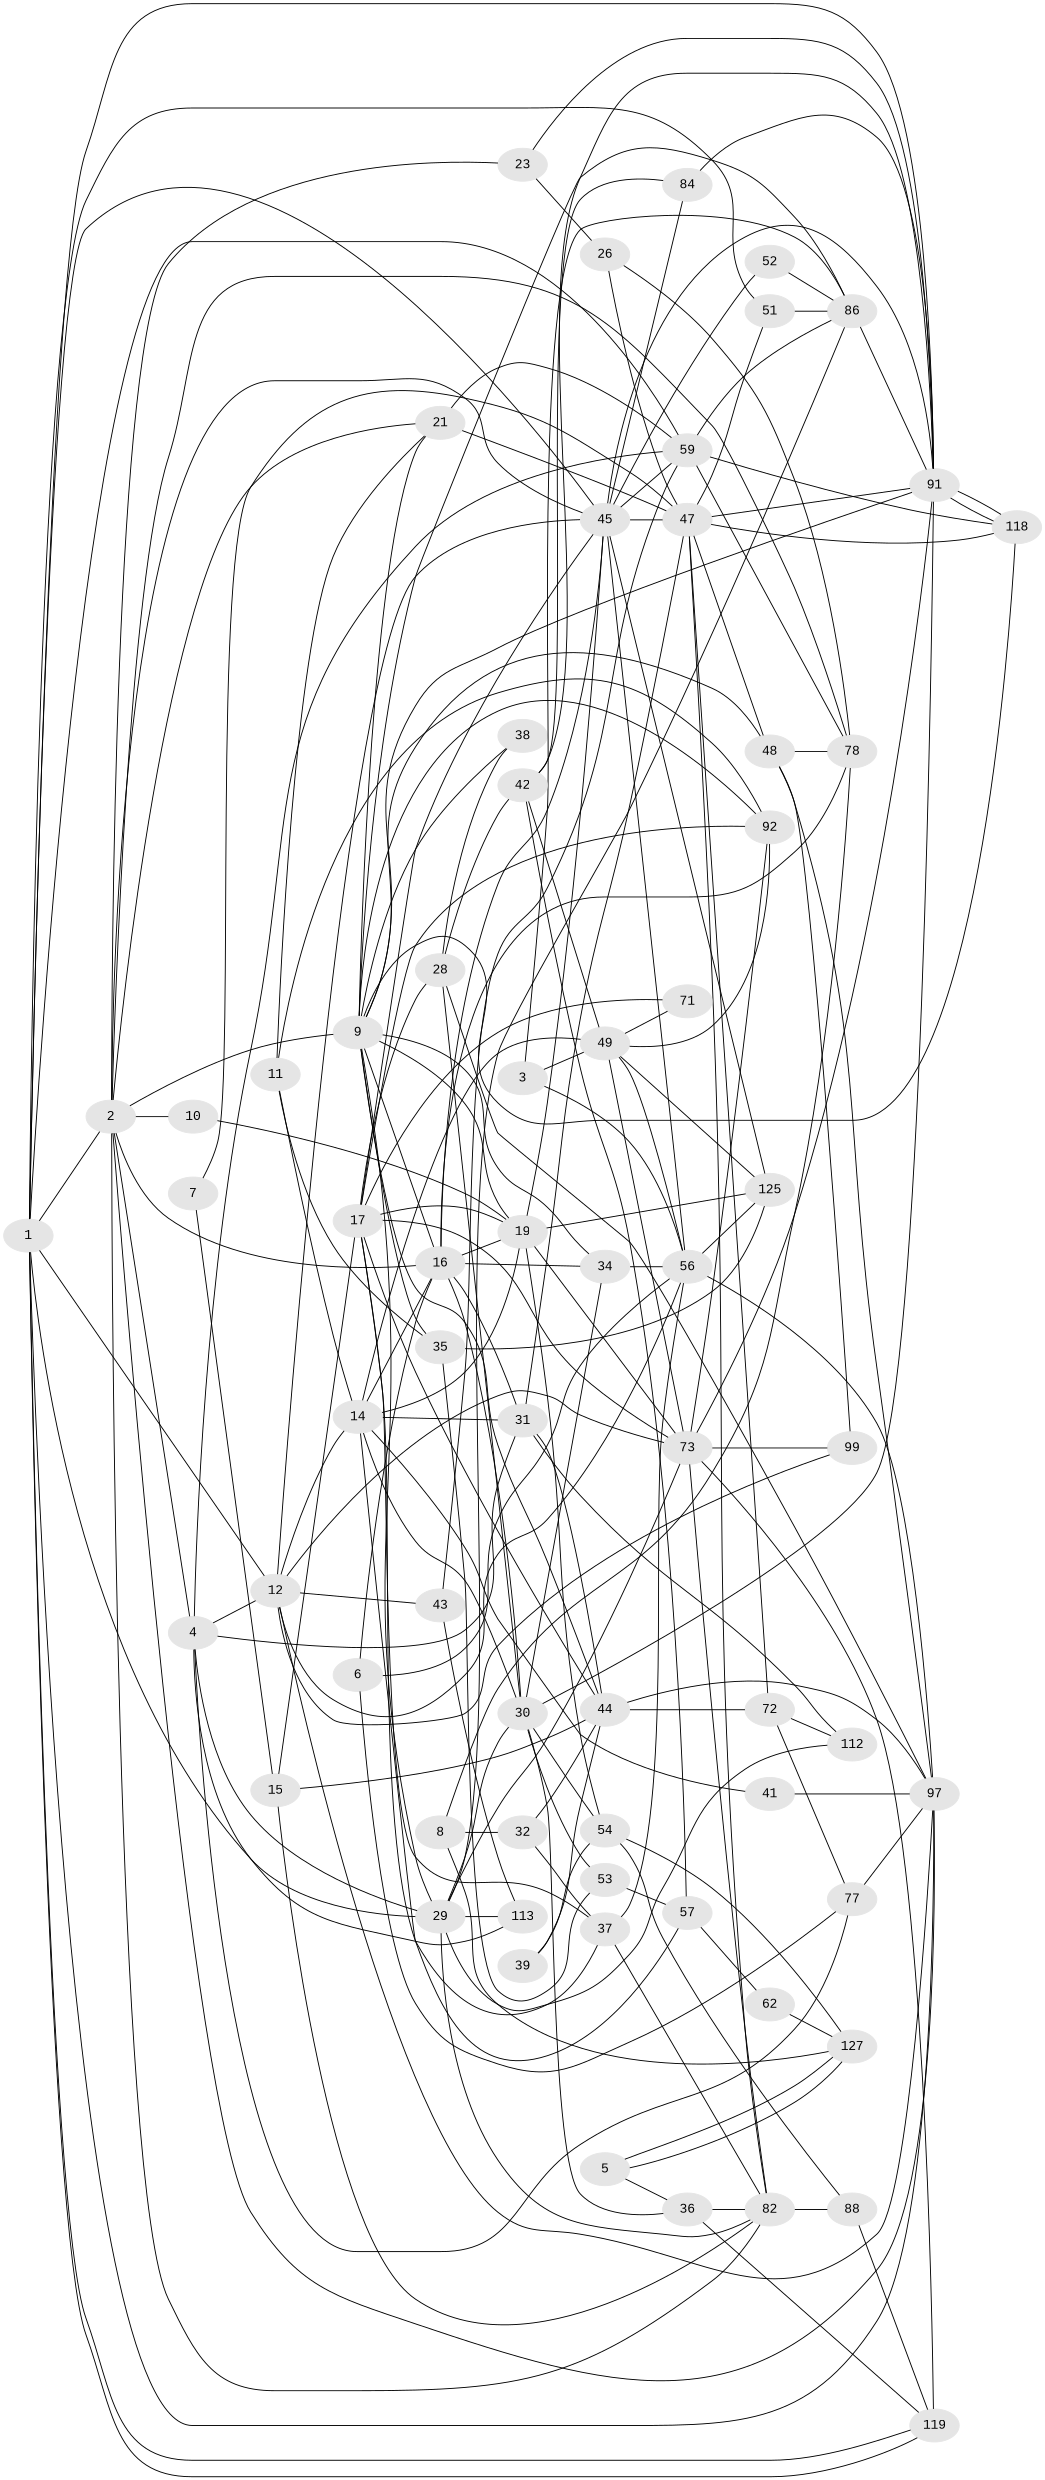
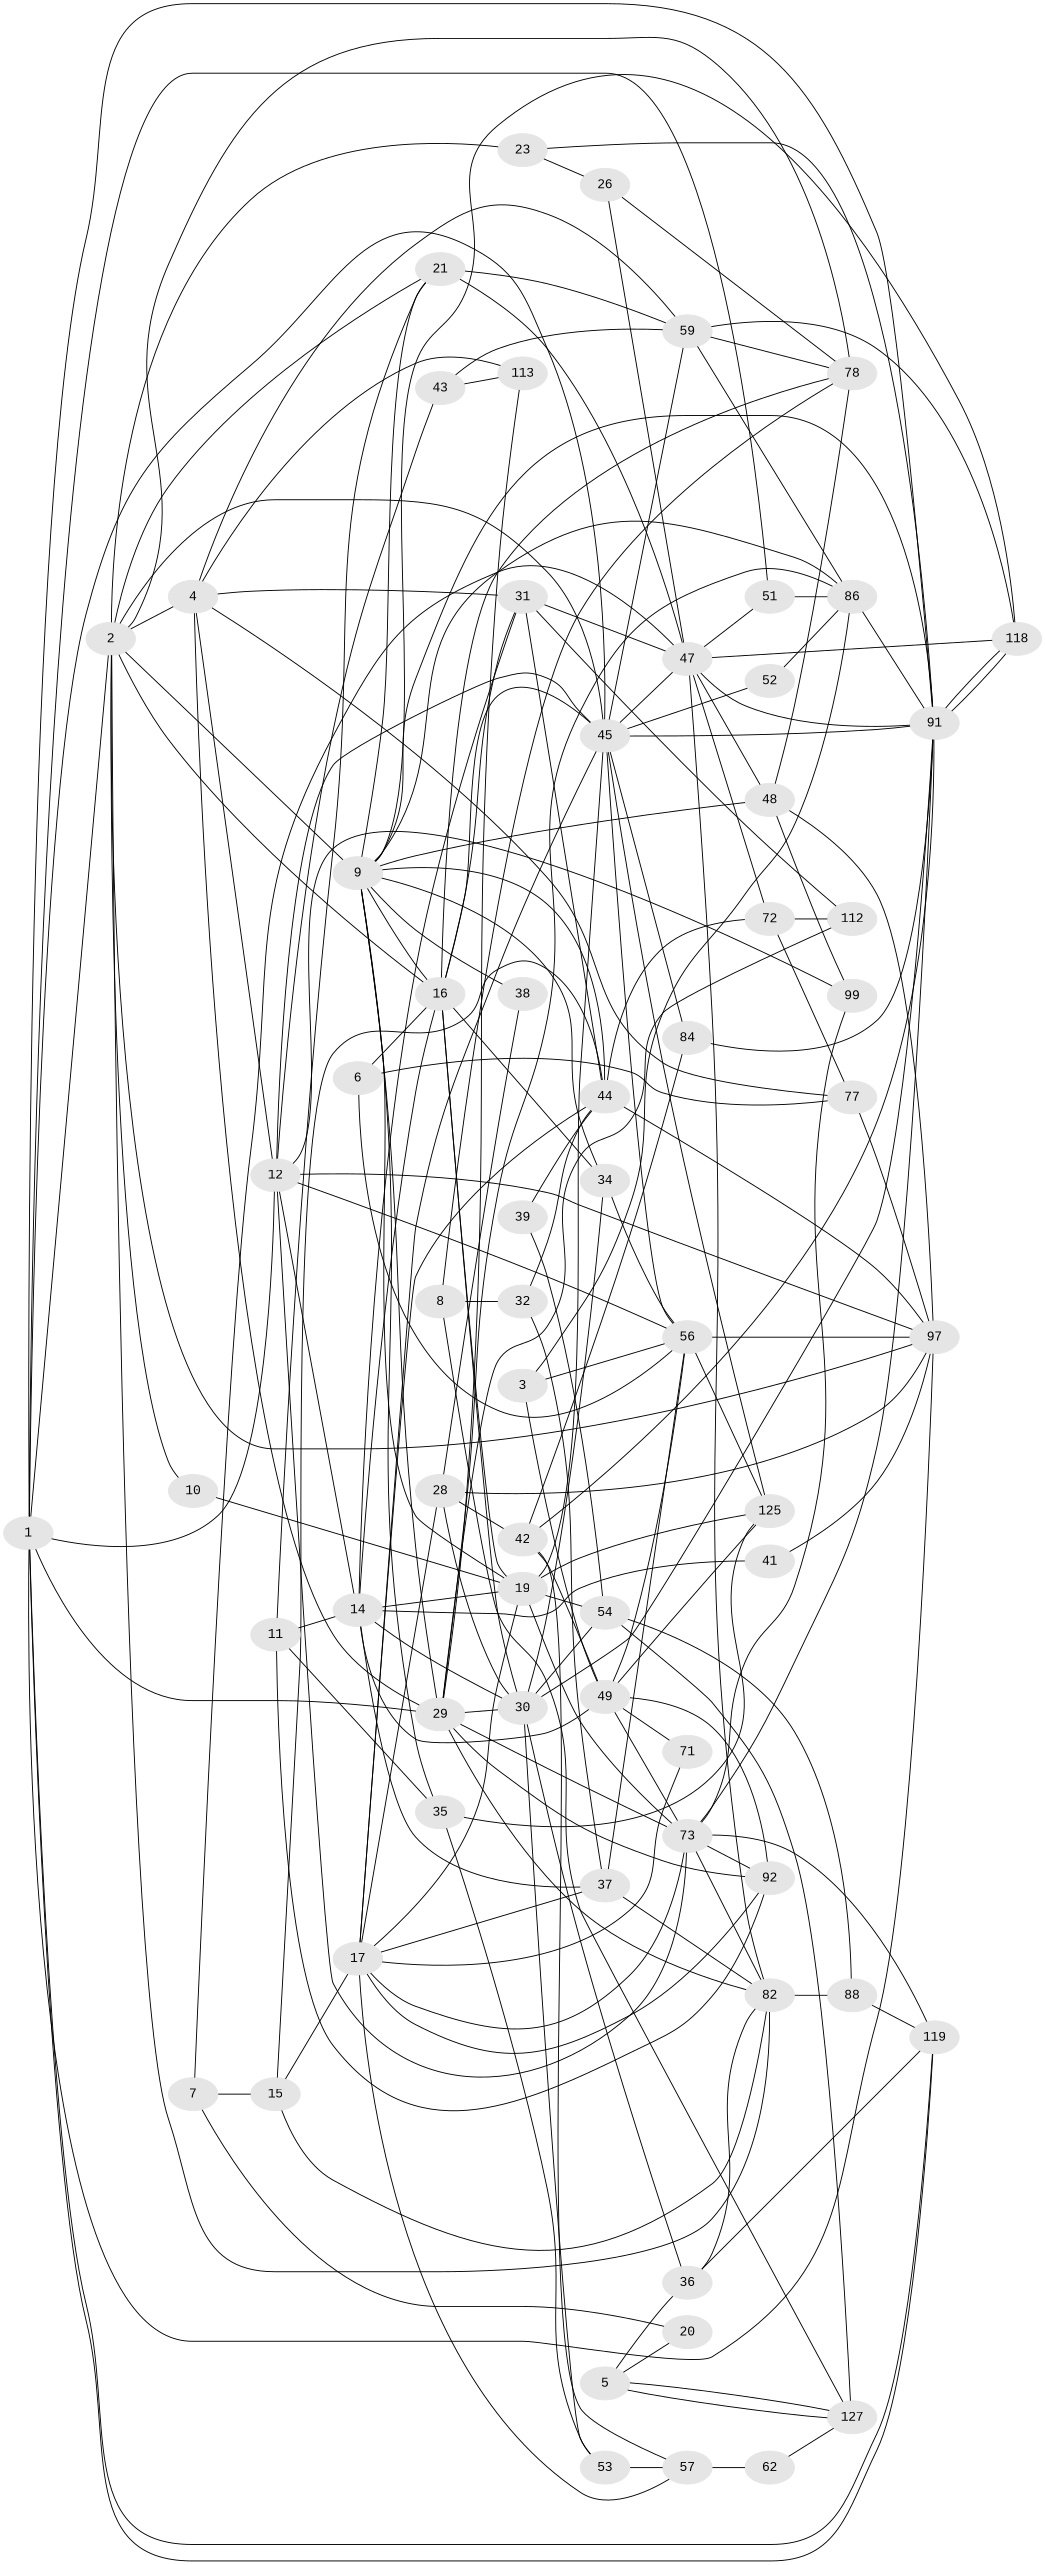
edge "59" -- "1": removed
edge "92" -- "9": now "92" -- "29"
node "20": added
